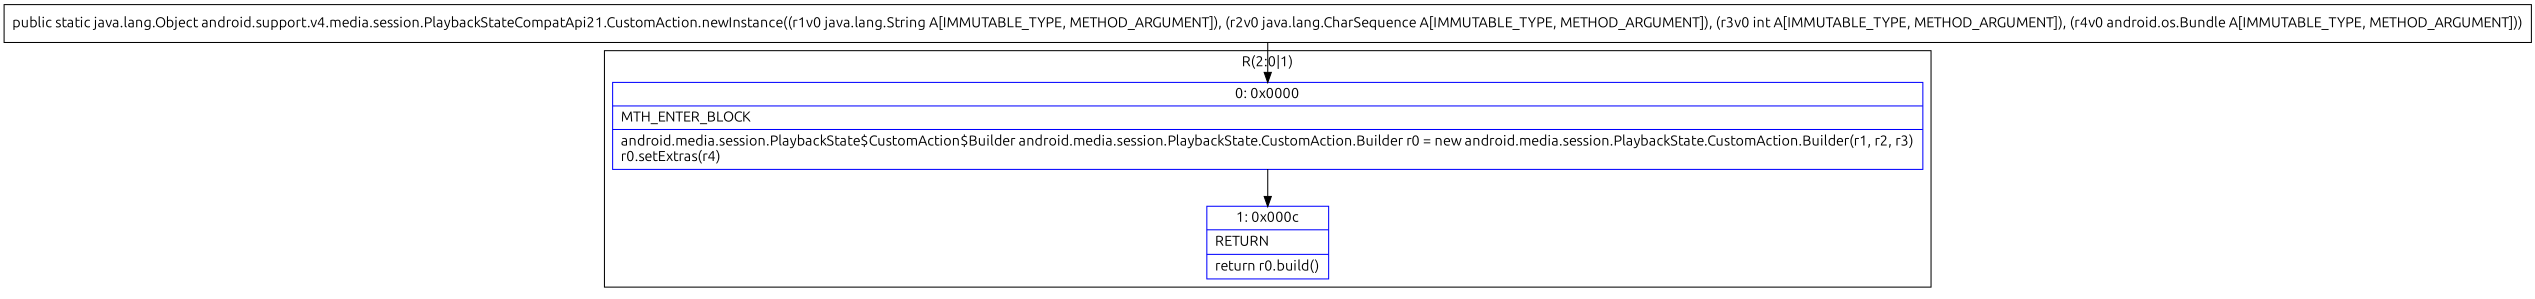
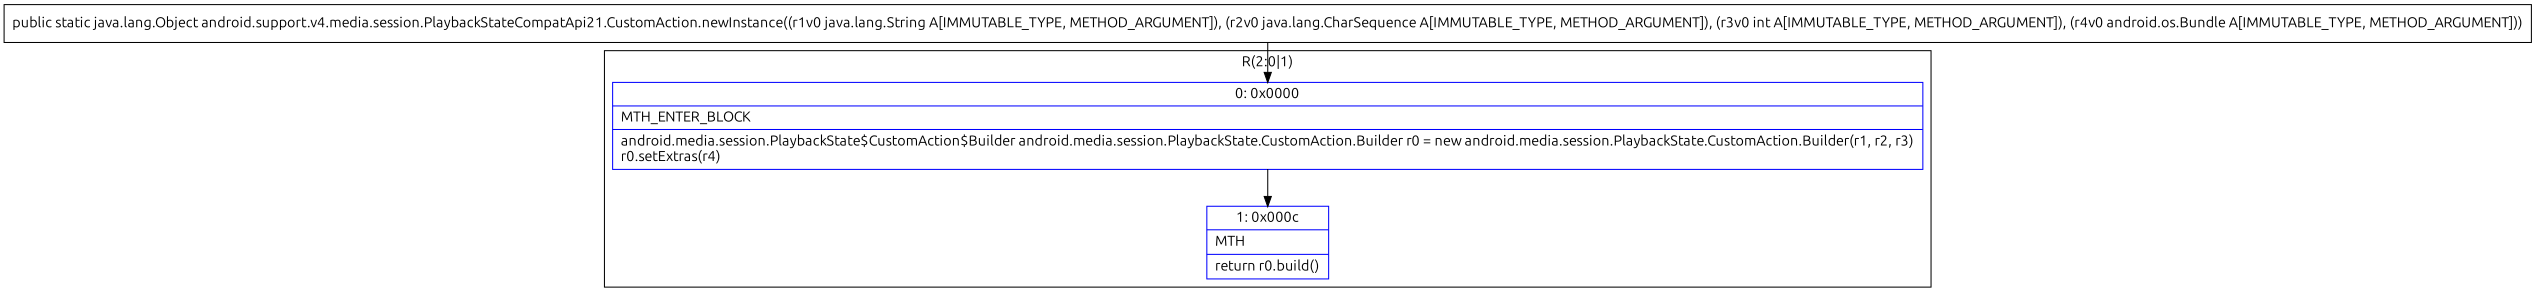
node "1: 0x000c": text "RETURN" -> "MTH"
